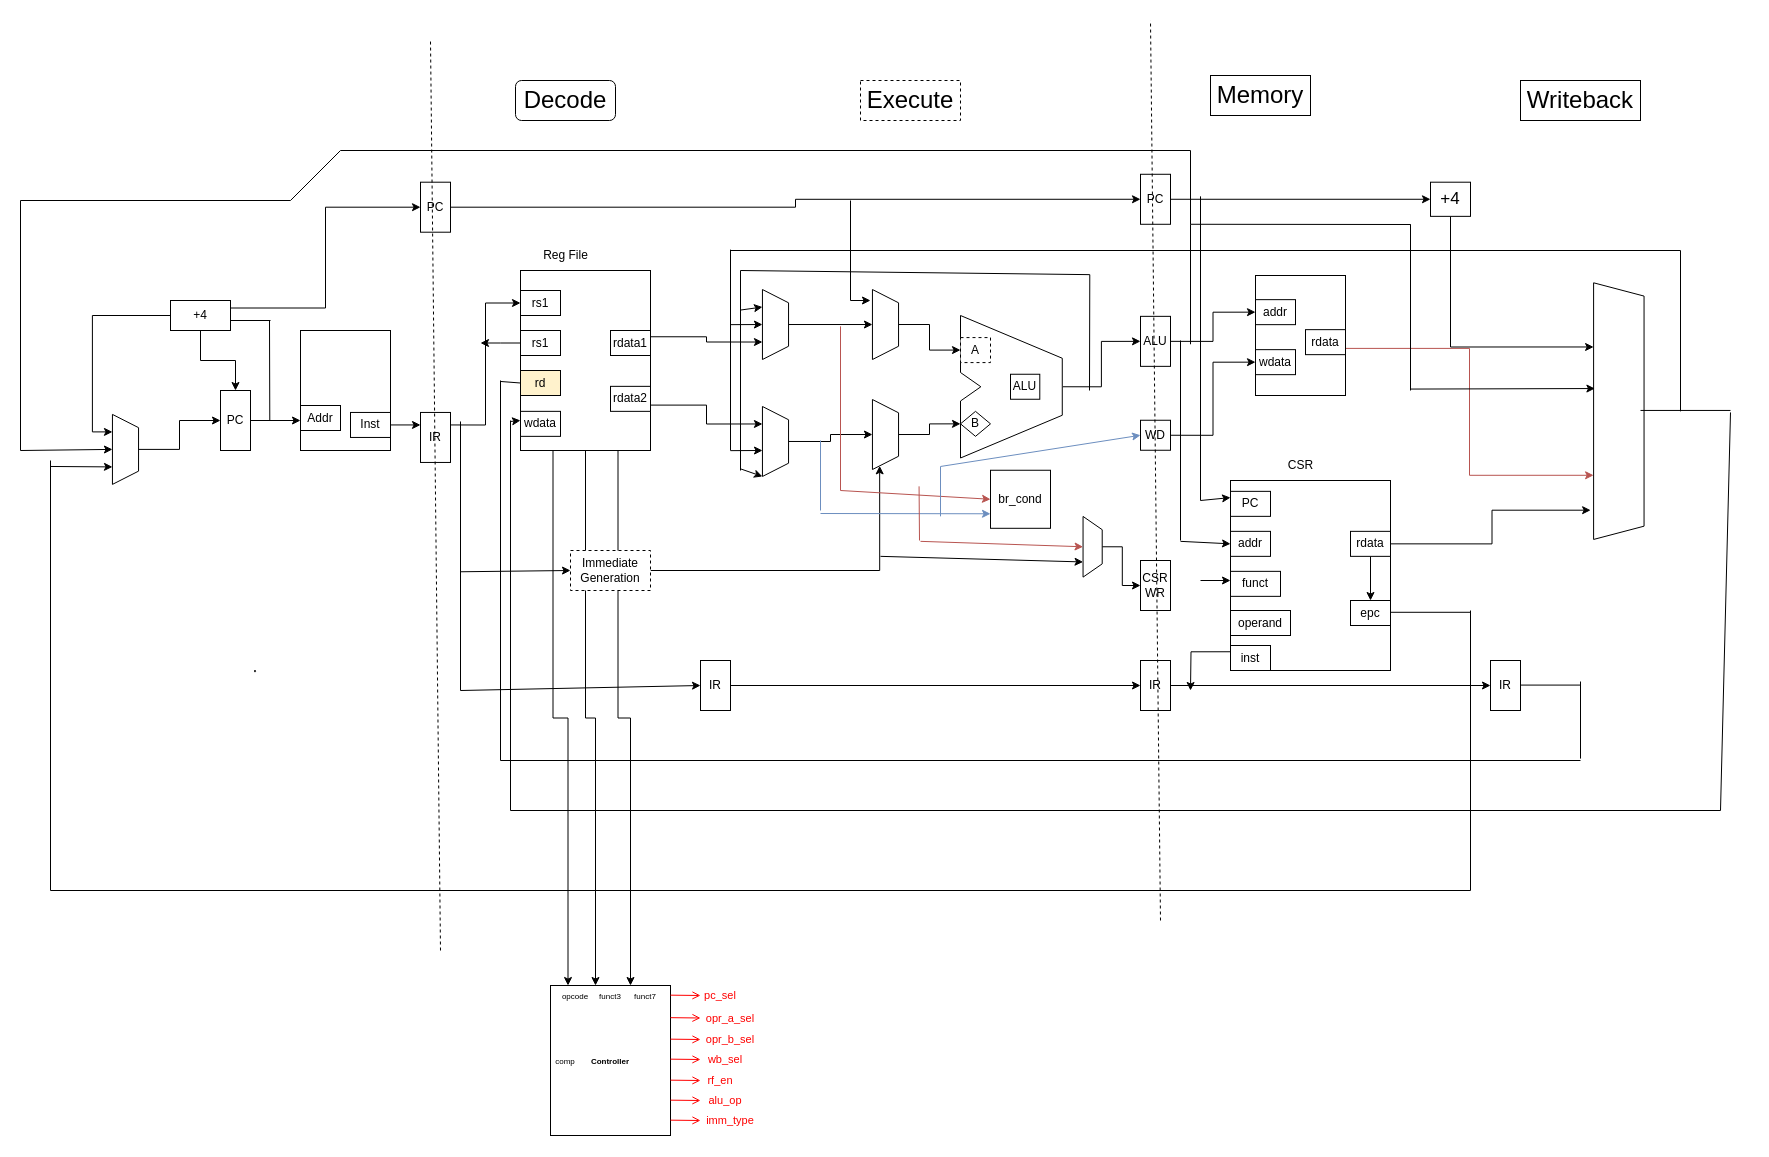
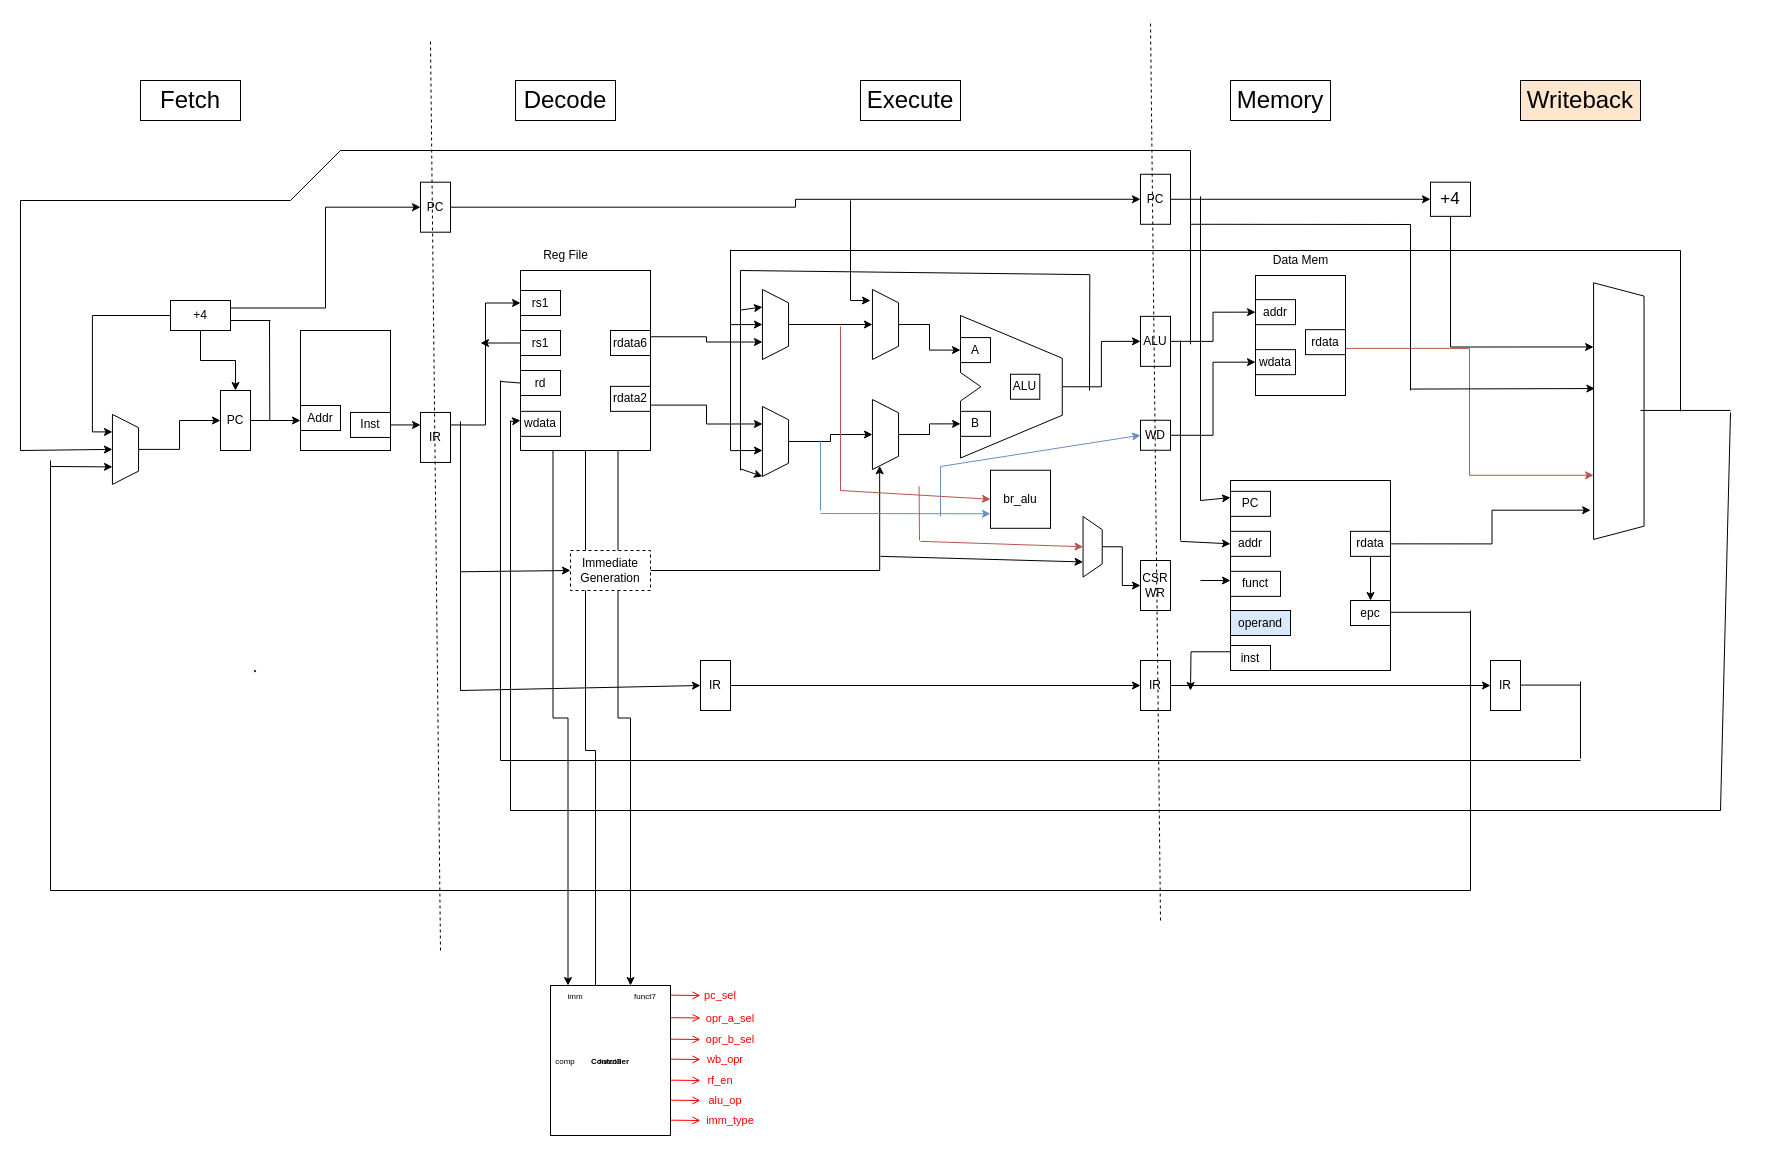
node "Memory": moved (1261, 96) -> (1281, 101)
node "Fetch": added
node "Decode": shape rounded rectangle -> rectangle
node "Execute": style dashed -> solid
node "Writeback": fillcolor #ffffff -> #ffe6cc
node "Data Mem": added
node "rdata1": label "rdata1" -> "rdata6"
node "A": style dashed -> solid
node "rd": fillcolor #fff2cc -> #ffffff
node "B": shape diamond -> rectangle
node "CSR": removed
node "br_cond": label "br_cond" -> "br_alu"
node "operand": fillcolor #ffffff -> #dae8fc
node "opcode": label "opcode" -> "imm"
node "funct3": moved (611, 996) -> (611, 1061)
node "wb_sel": label "wb_sel" -> "wb_opr"
